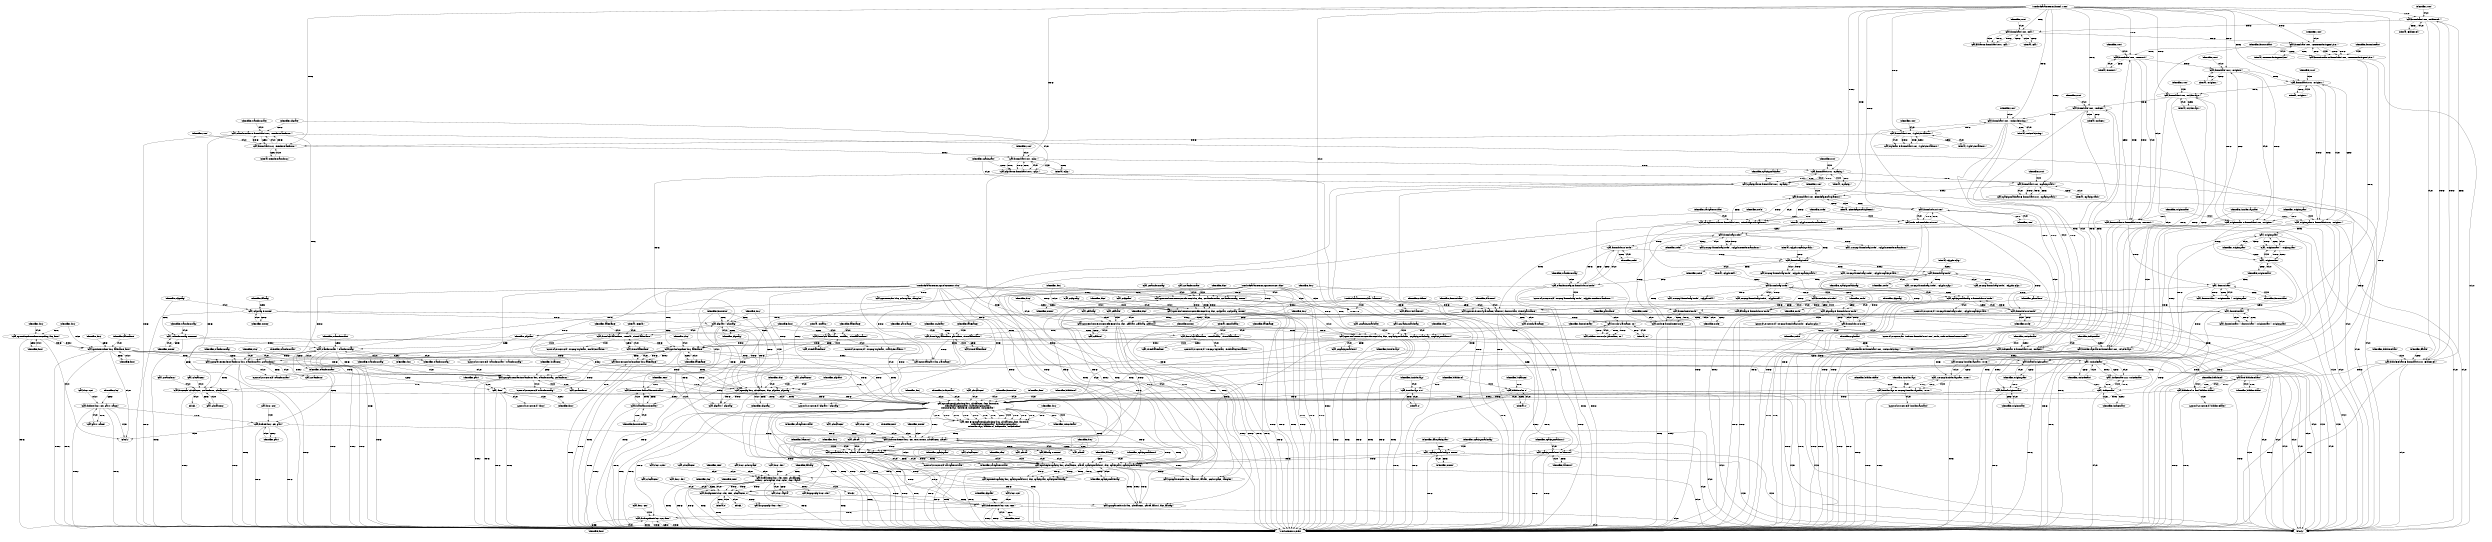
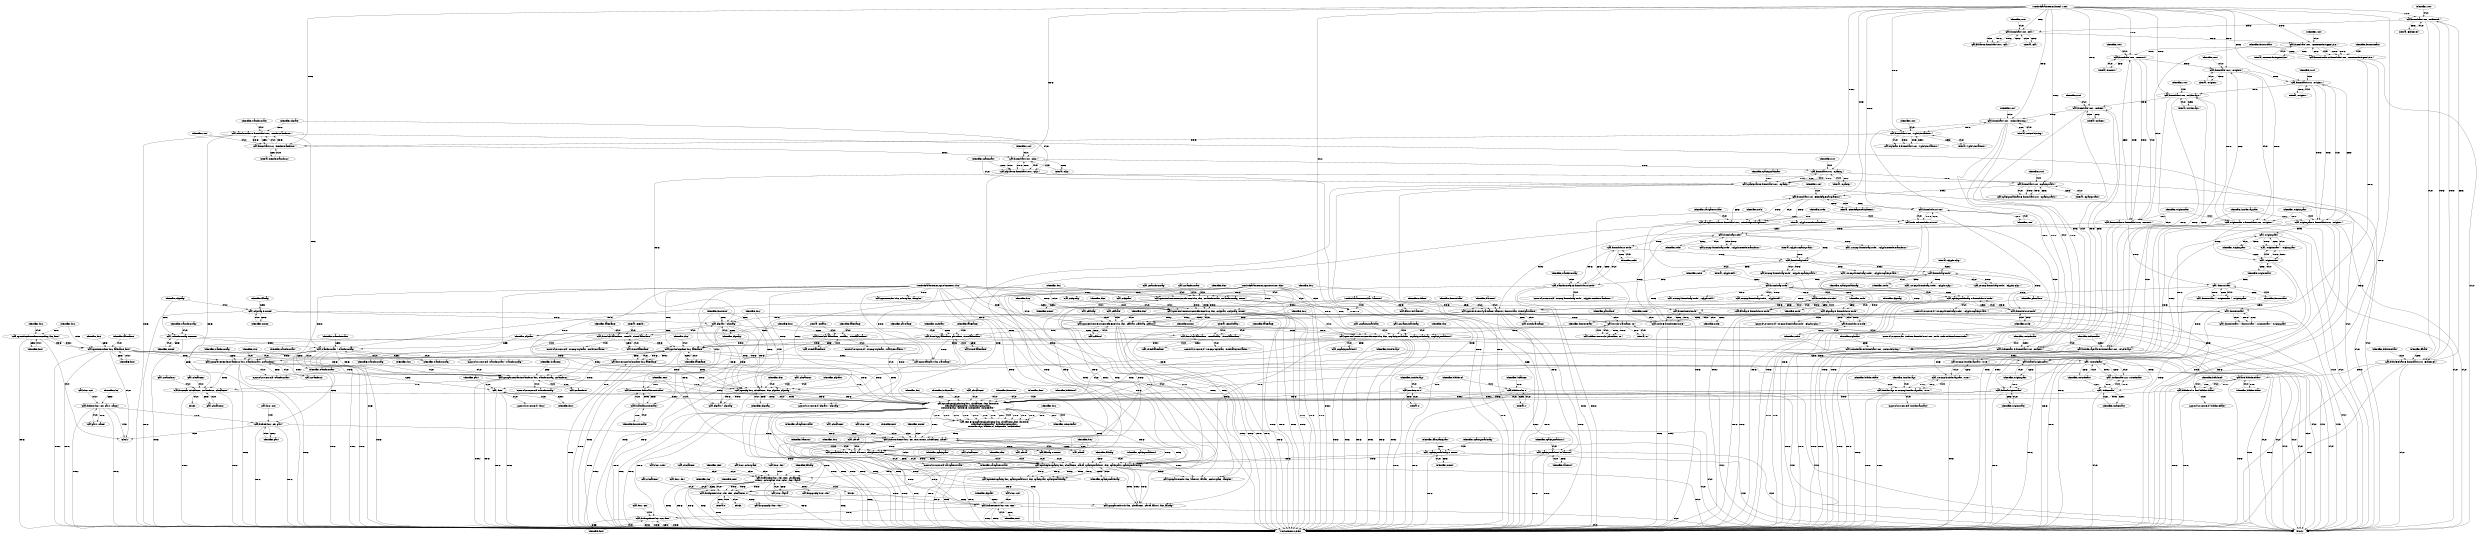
edge "(Call,subfont = strrchr(partname, '#'))" -> "(Call,strrchr(partname, '#'))": label "CFG: " -> "AST: "
node "(Call,is_sideways = 0)": label "(Call,is_sideways = 0)" -> "(Call,is_select = 0)"
